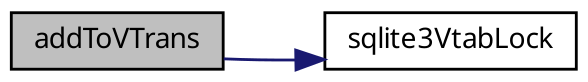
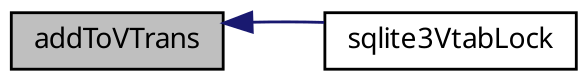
edge "addToVTrans" -> "sqlite3VtabLock": reversed
